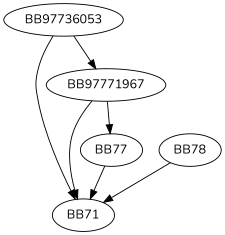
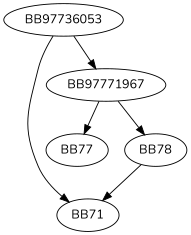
edge "BB97771967" -> "BB71": now "BB97771967" -> "BB78"
edge "BB77" -> "BB71": removed
